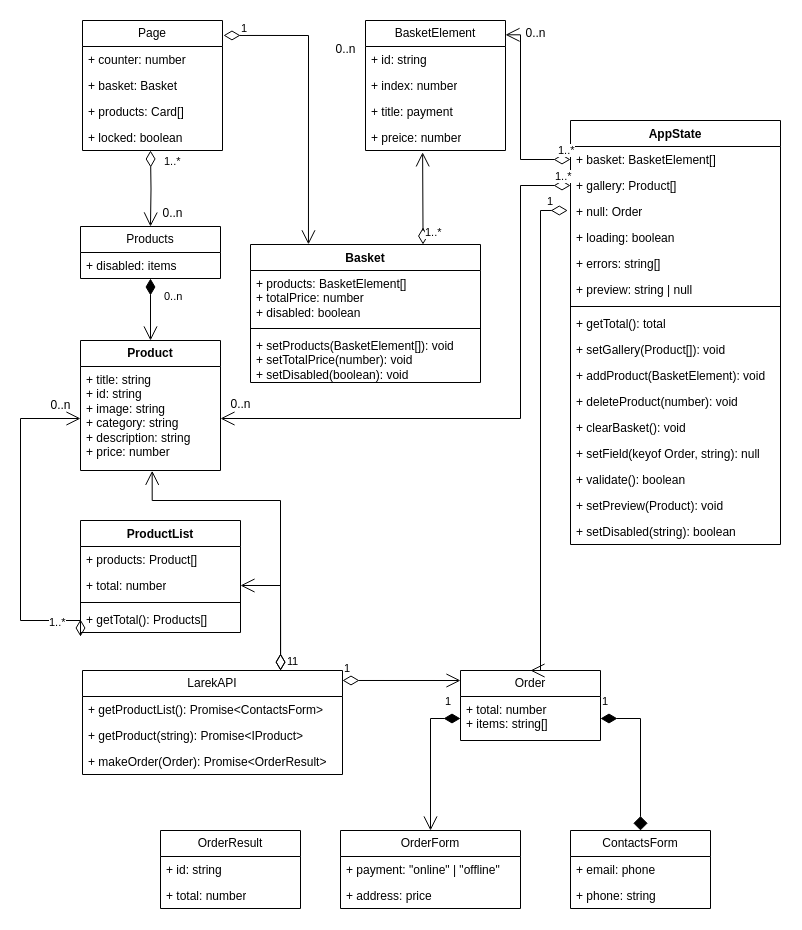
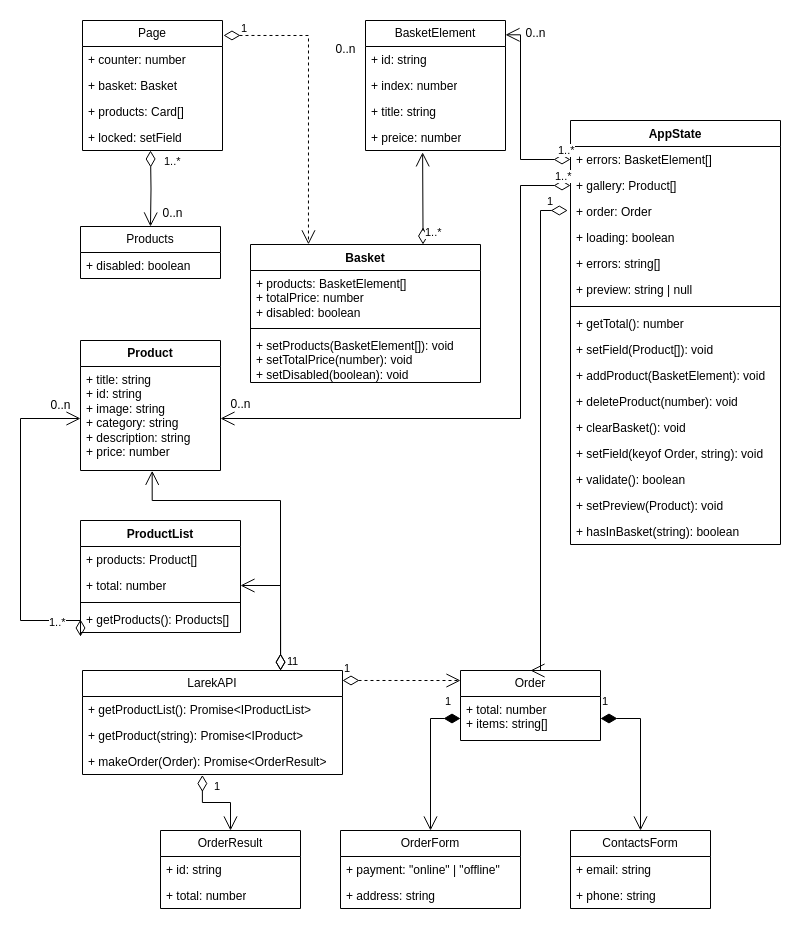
edge "Page" -- "Basket": style solid -> dashed
node "+ title: payment": label "+ title: payment" -> "+ title: string"
node "+ locked: boolean": label "+ locked: boolean" -> "+ locked: setField"
node "+ basket: BasketElement[]": label "+ basket: BasketElement[]" -> "+ errors: BasketElement[]"
node "+ null: Order": label "+ null: Order" -> "+ order: Order"
node "+ disabled: items": label "+ disabled: items" -> "+ disabled: boolean"
edge "Products" -- "Product": removed, label "0..n"
node "+ getTotal(): total": label "+ getTotal(): total" -> "+ getTotal(): number"
node "+ setGallery(Product[]): void": label "+ setGallery(Product[]): void" -> "+ setField(Product[]): void"
node "+ setField(keyof Order, string): null": label "+ setField(keyof Order, string): null" -> "+ setField(keyof Order, string): void"
node "+ setDisabled(string): boolean": label "+ setDisabled(string): boolean" -> "+ hasInBasket(string): boolean"
node "+ getTotal(): Products[]": label "+ getTotal(): Products[]" -> "+ getProducts(): Products[]"
edge "Order" -- "LarekAPI": style solid -> dashed
node "+ getProductList(): Promise<ContactsForm>": label "+ getProductList(): Promise<ContactsForm>" -> "+ getProductList(): Promise<IProductList>"
edge "+ makeOrder(Order): Promise<OrderResult>" -- "OrderResult": added, label "1"
edge "+ total: number + items: string[]" -- "ContactsForm": arrowhead diamond -> open
node "+ email: phone": label "+ email: phone" -> "+ email: string"
node "+ address: price": label "+ address: price" -> "+ address: string"
